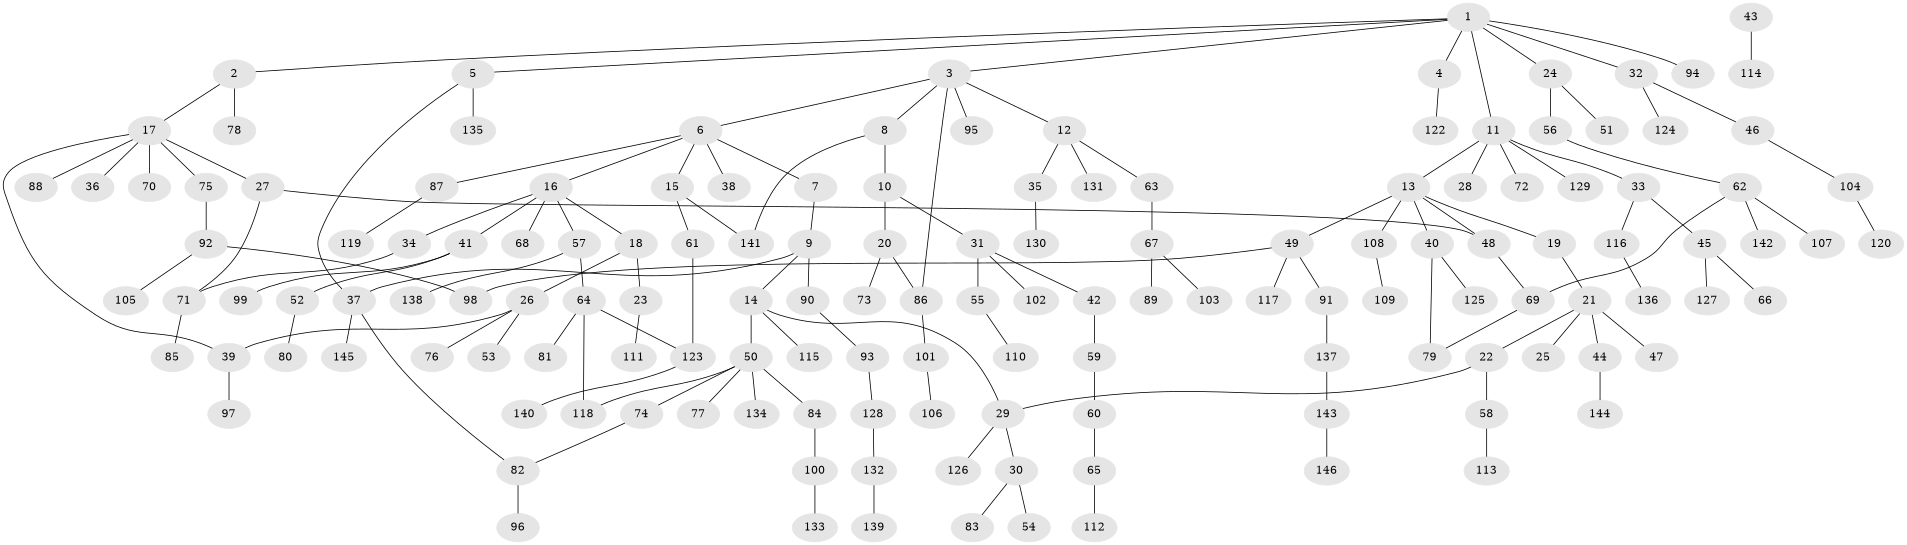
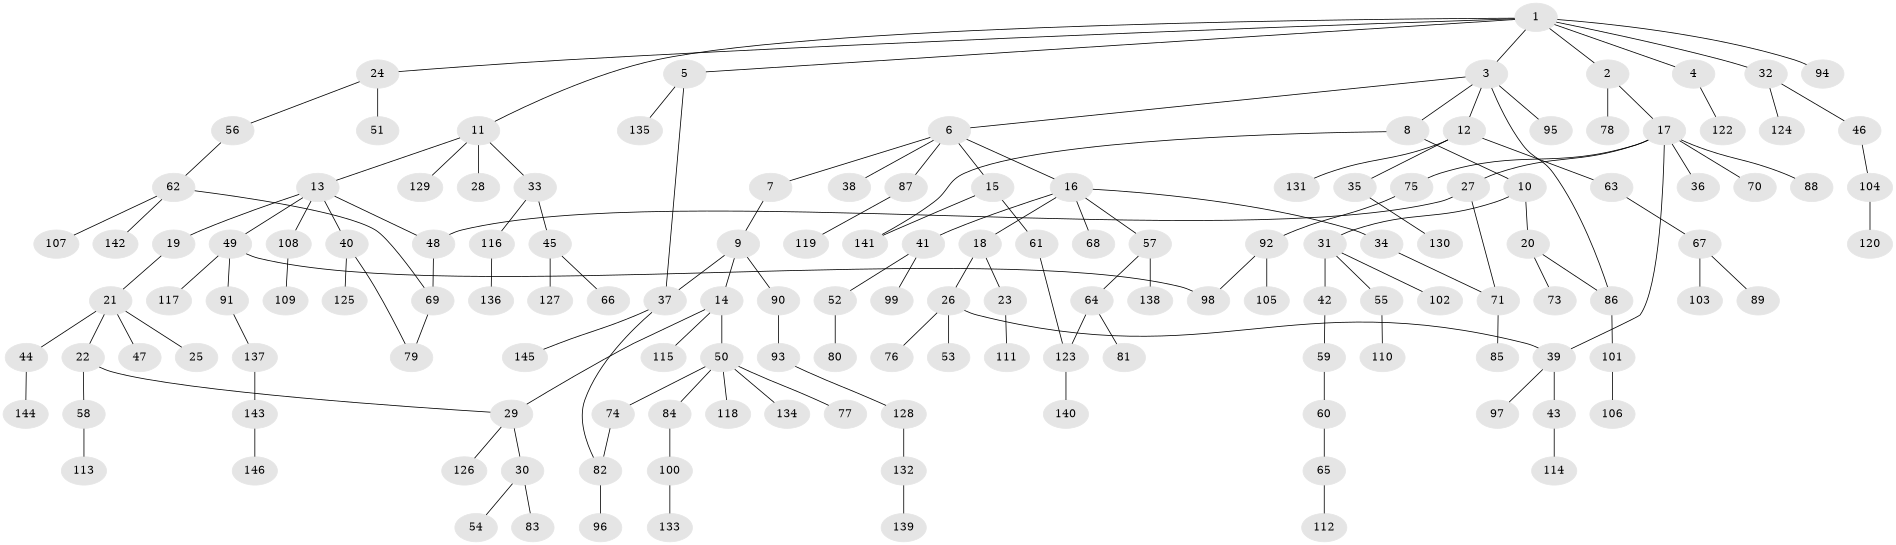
node "72": removed
edge "64" -- "118": removed
edge "39" -- "43": added
